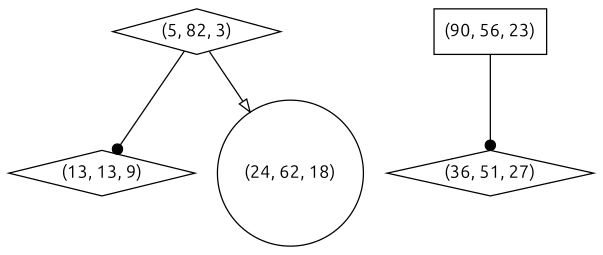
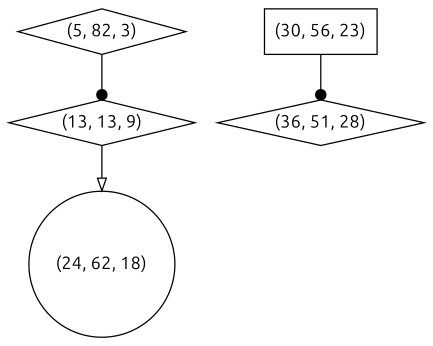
node "(90, 56, 23)": label "(90, 56, 23)" -> "(30, 56, 23)"
edge "(5, 82, 3)" -> "(24, 62, 18)": now "(13, 13, 9)" -> "(24, 62, 18)"
node "(36, 51, 27)": label "(36, 51, 27)" -> "(36, 51, 28)"
